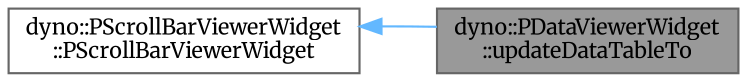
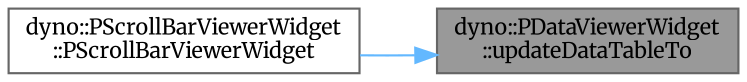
edge "dyno::PDataViewerWidget ::updateDataTableTo" -> "dyno::PScrollBarViewerWidget ::PScrollBarViewerWidget": reversed
